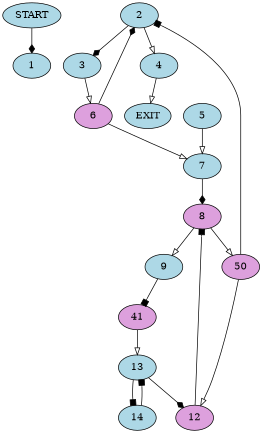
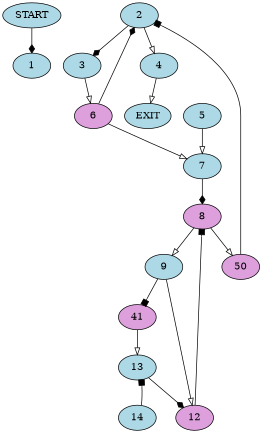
edge "50" -> "12": now "9" -> "12"
edge "13" -> "14": removed
